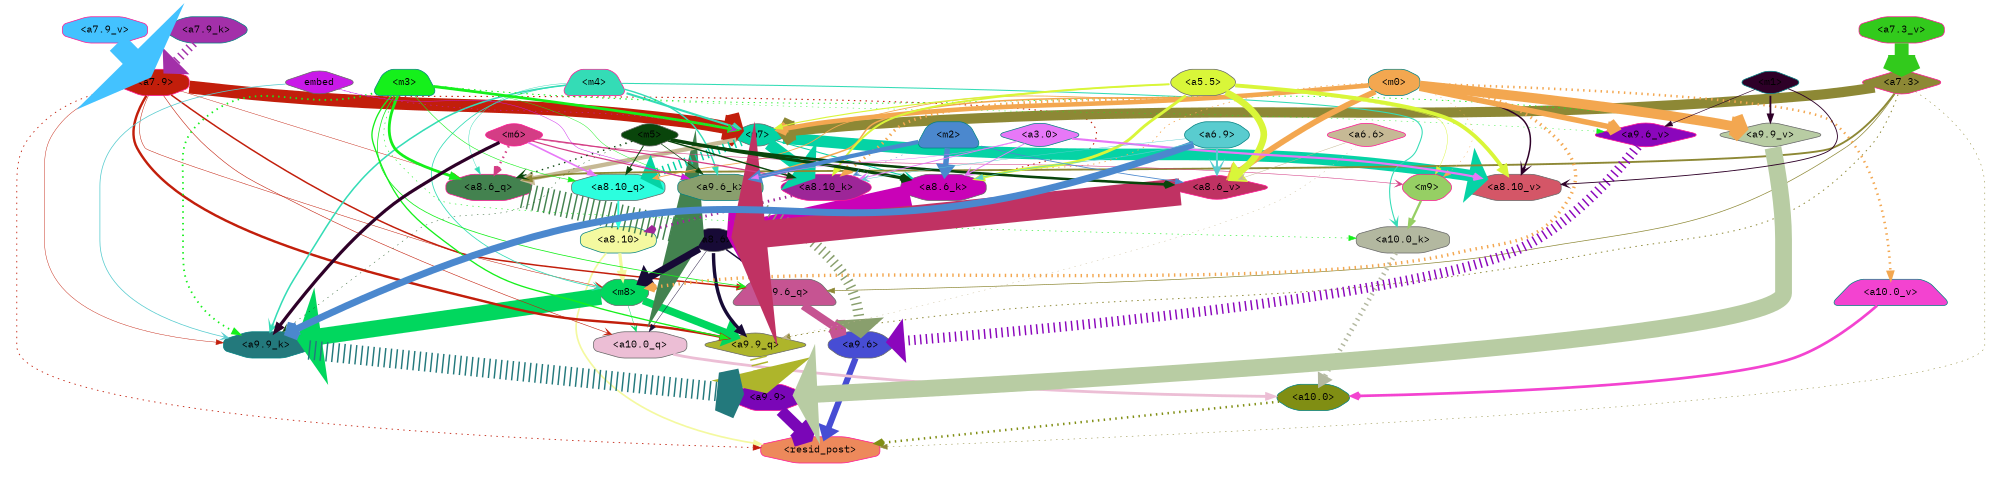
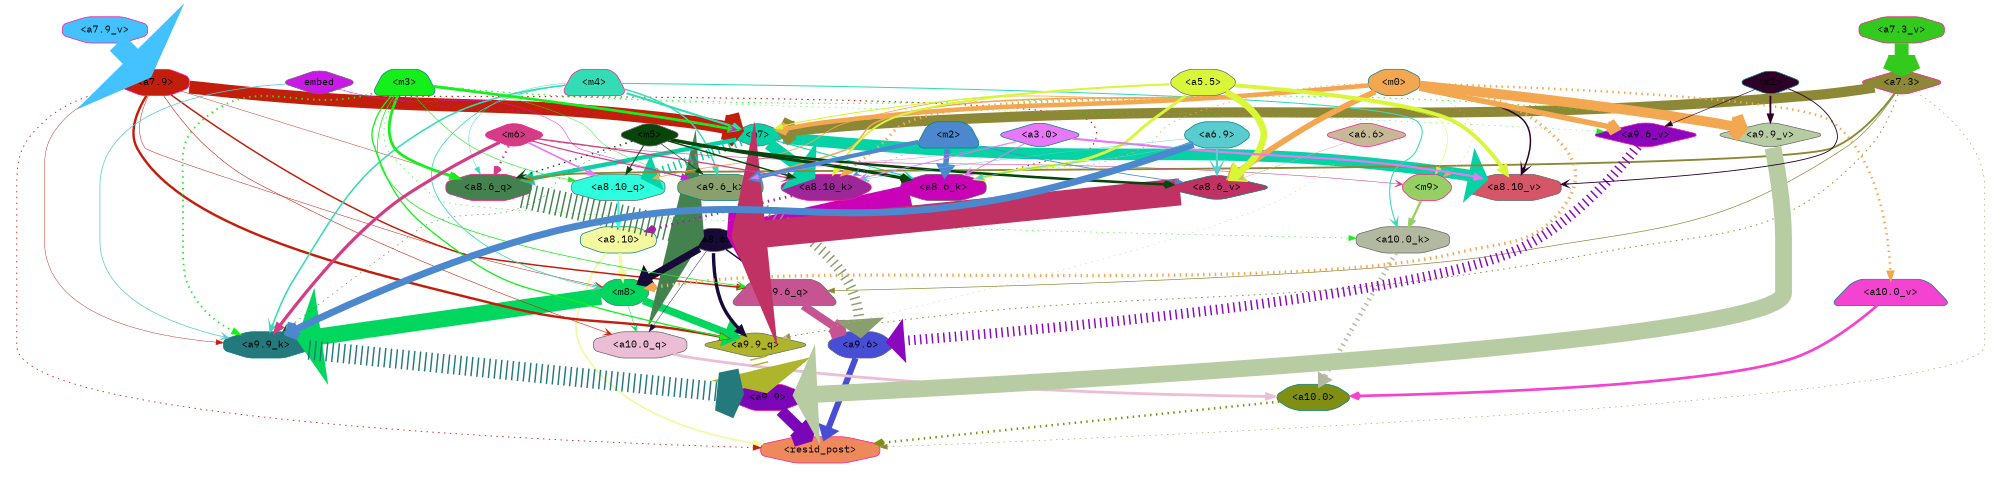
node "<a7.9_k>": removed
edge "<m7>" -> "<a8.6_q>": color #c6b995 -> #05d3a5
node "<a8.6_v>": color deeppink -> teal
edge "<m6>" -> "<a9.9_k>": color #2e0028 -> #d43d85
